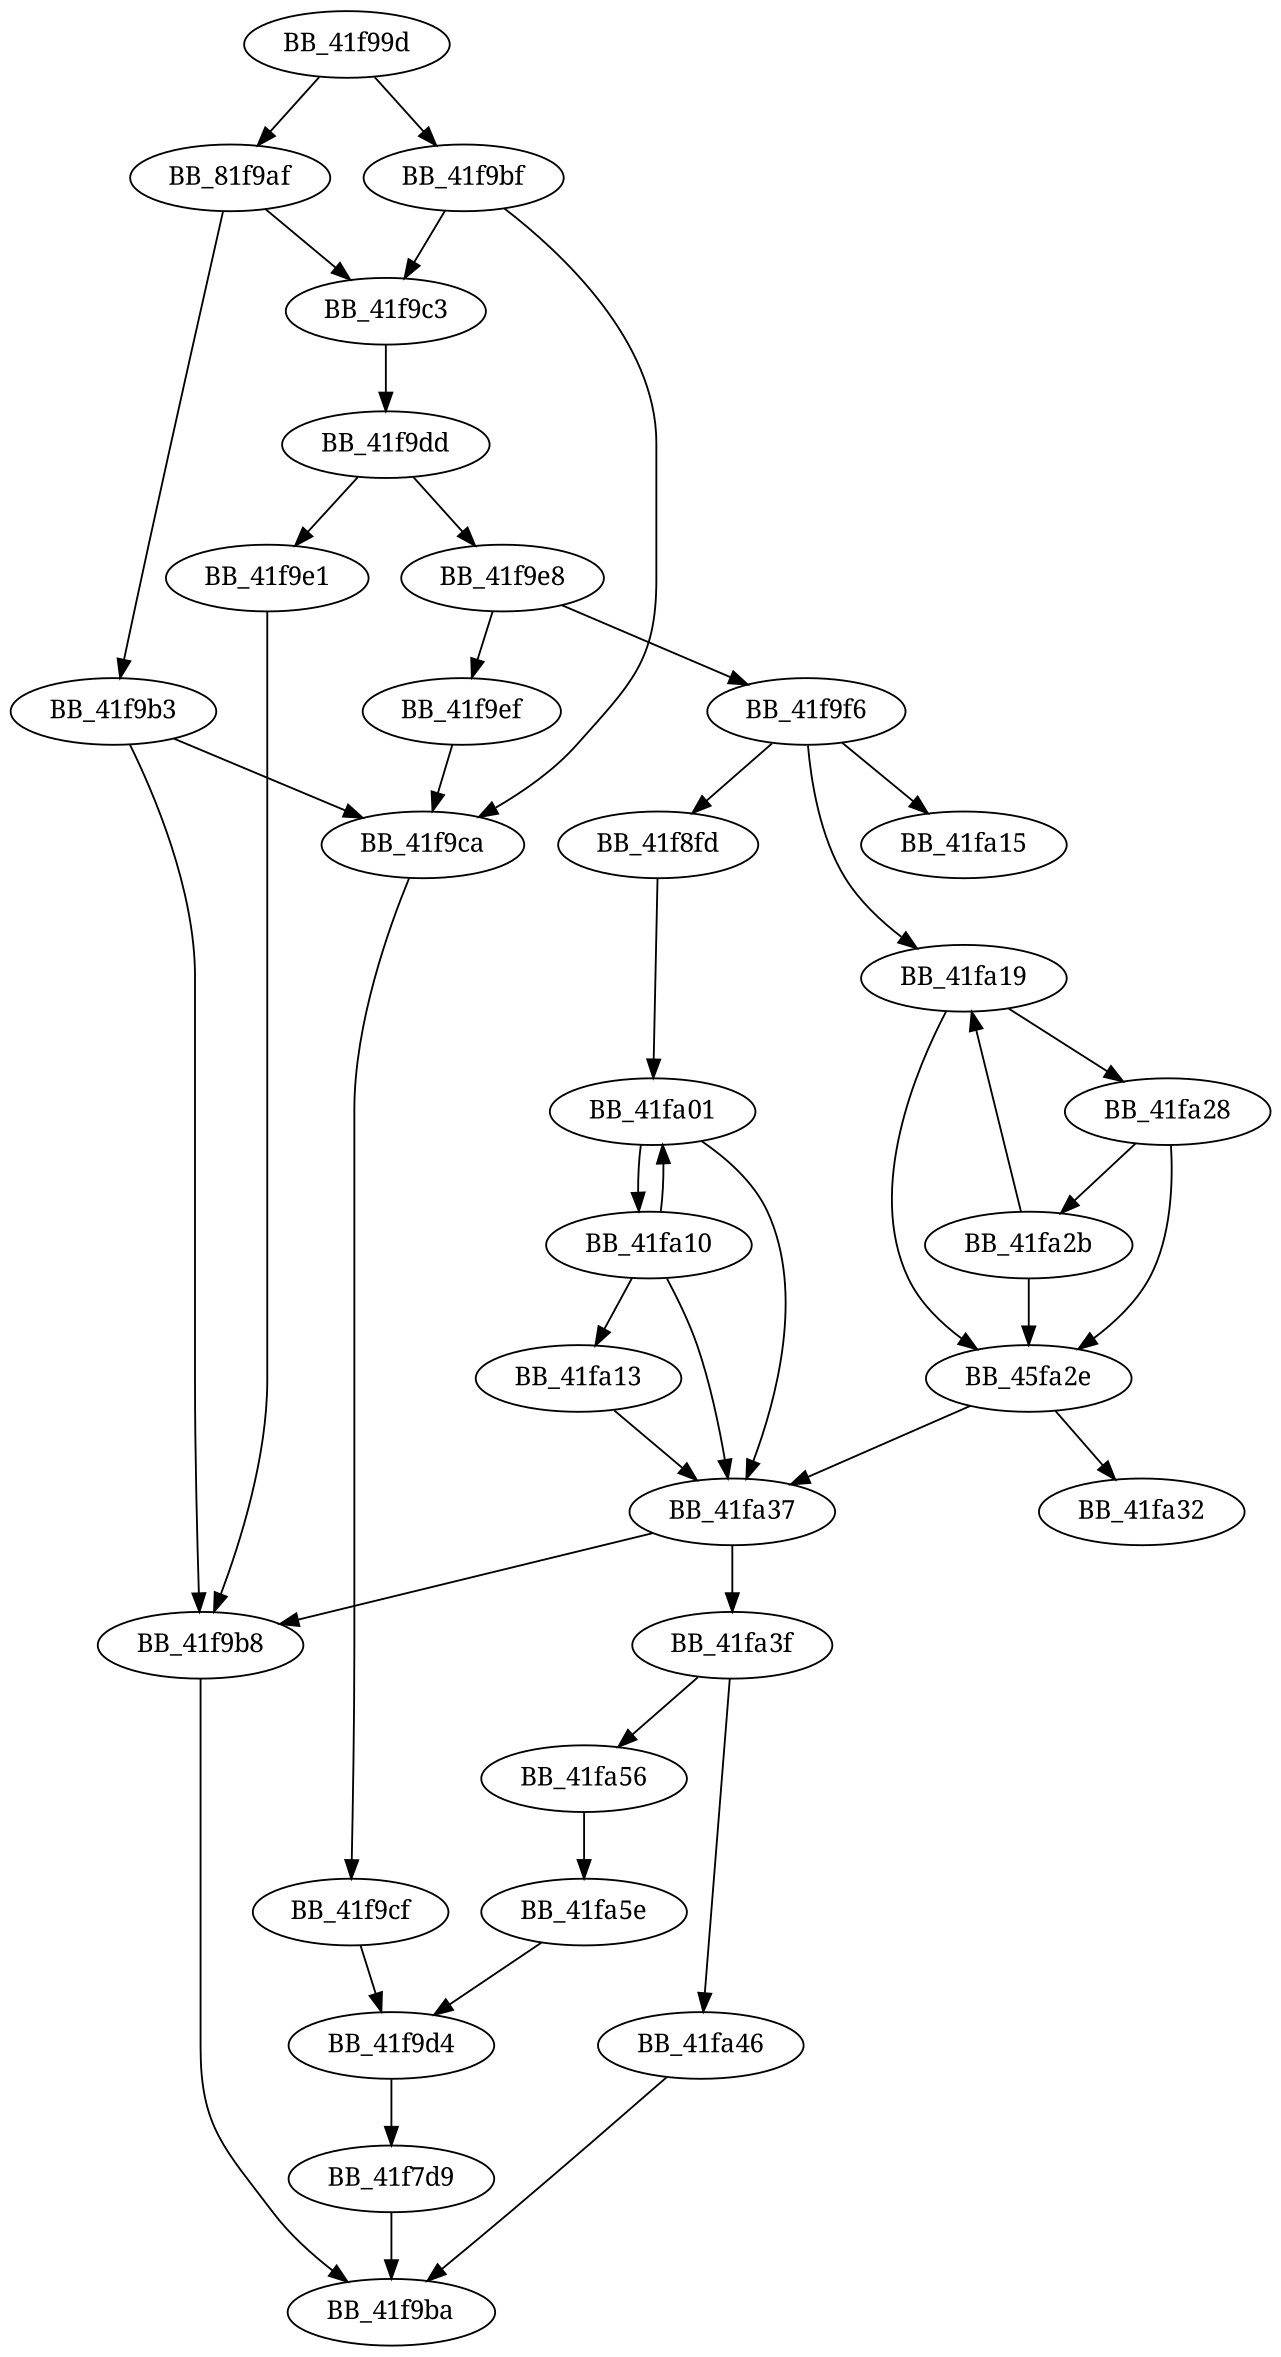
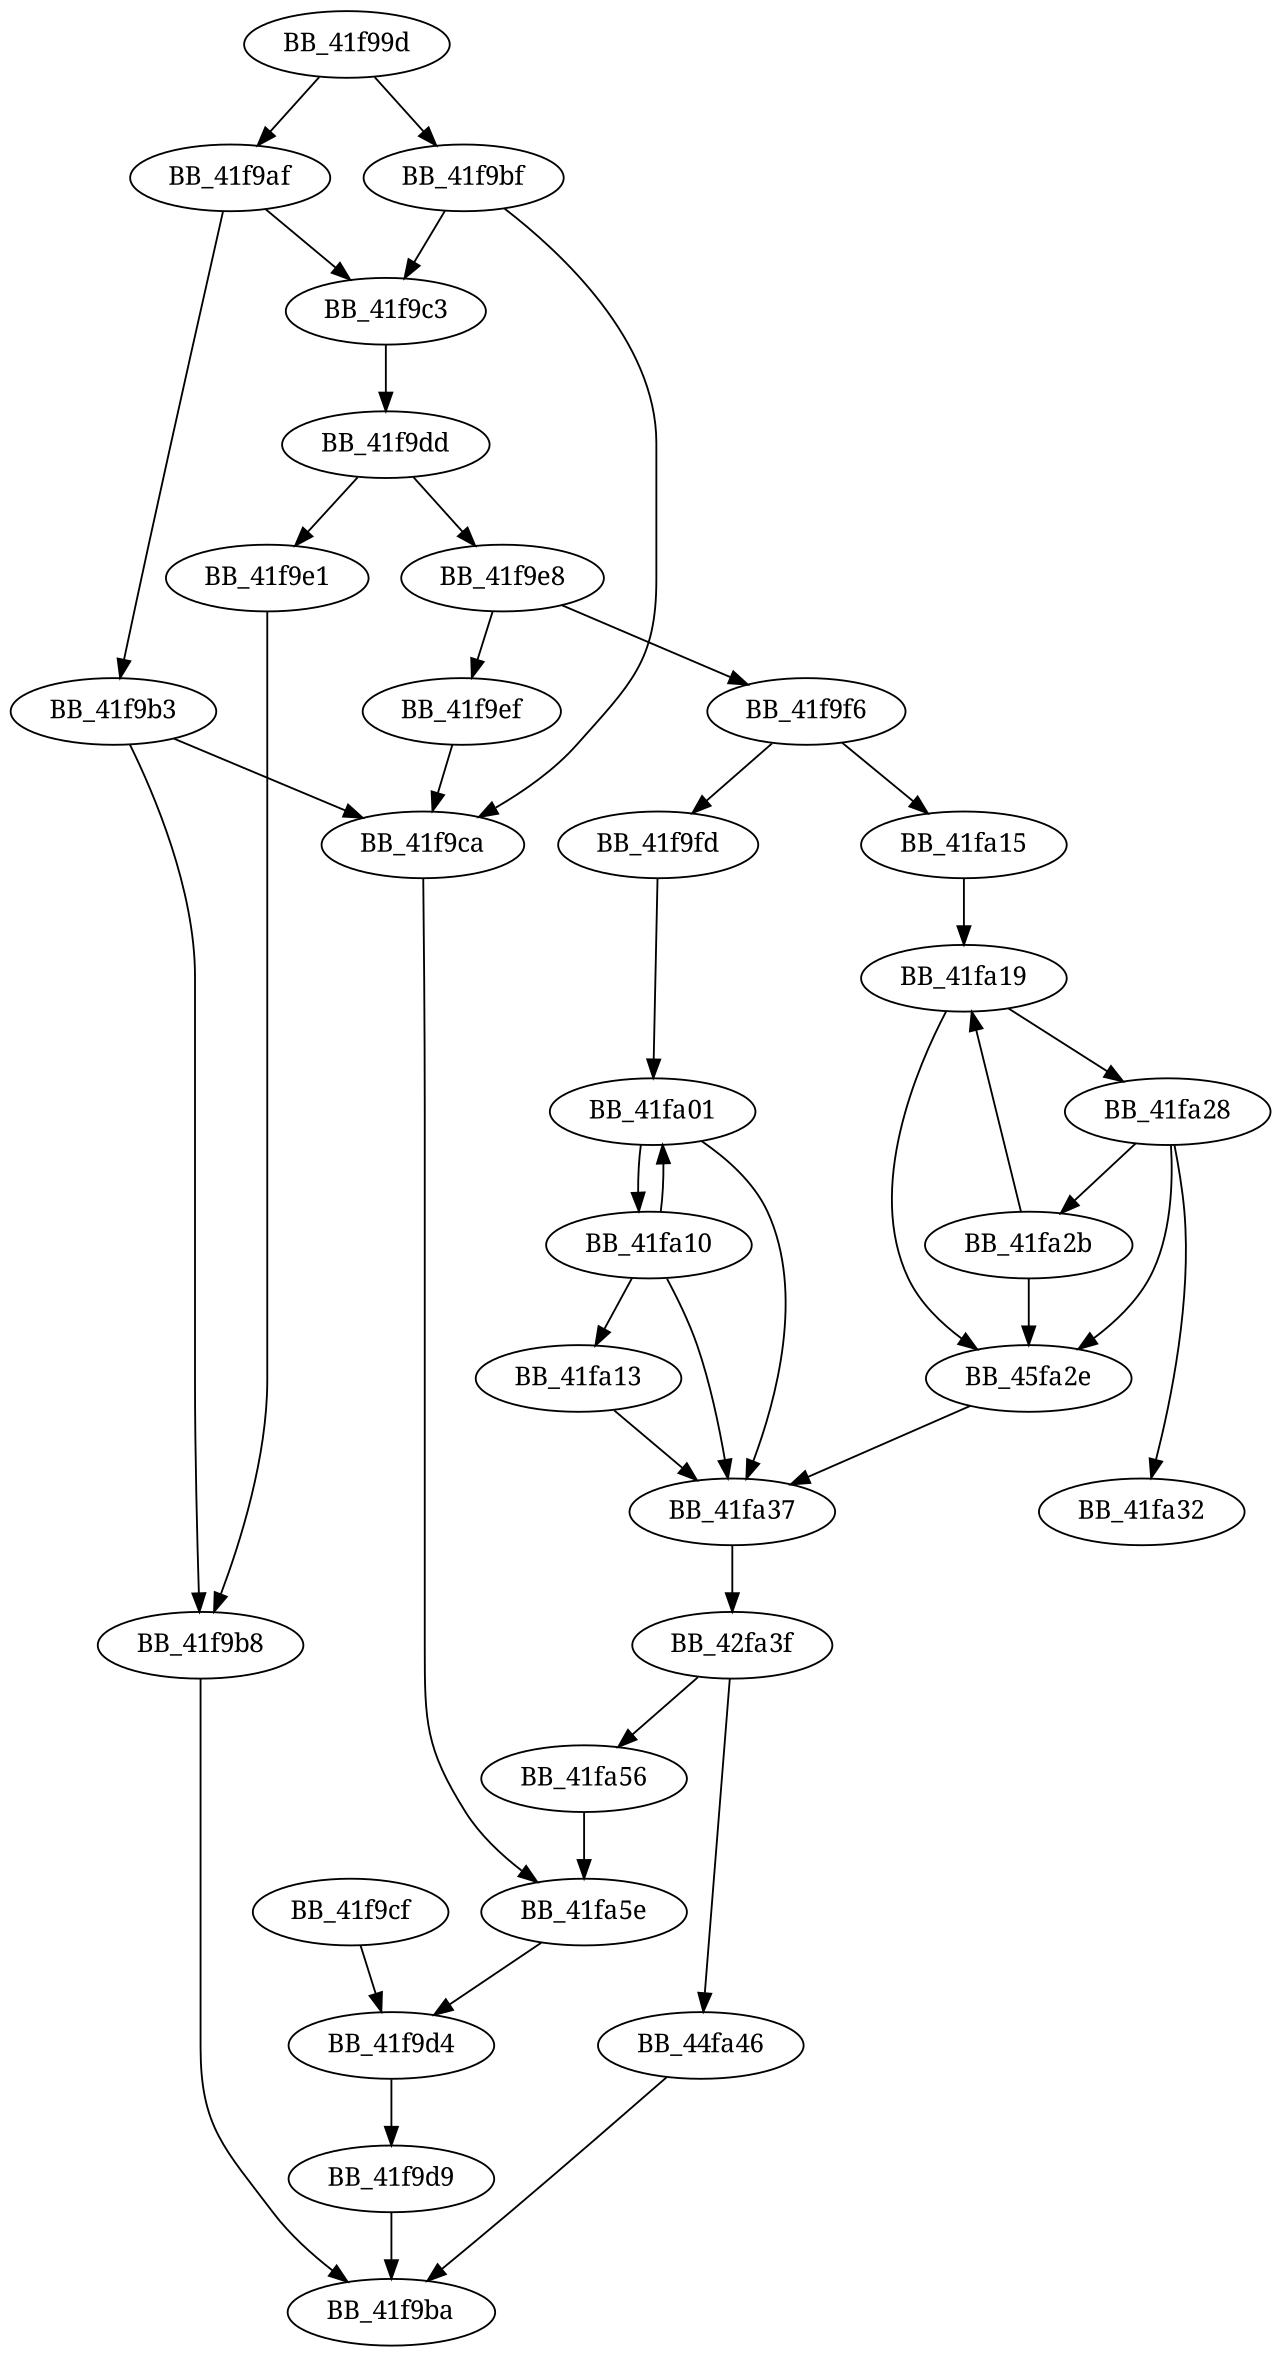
node "BB_81f9af": label "BB_81f9af" -> "BB_41f9af"
node "BB_41f8fd": label "BB_41f8fd" -> "BB_41f9fd"
edge "BB_41f9f6" -> "BB_41fa19": now "BB_41fa15" -> "BB_41fa19"
edge "BB_41f9ca" -> "BB_41f9cf": now "BB_41f9ca" -> "BB_41fa5e"
edge "BB_45fa2e" -> "BB_41fa32": now "BB_41fa28" -> "BB_41fa32"
edge "BB_41fa37" -> "BB_41f9b8": removed
node "BB_41fa3f": label "BB_41fa3f" -> "BB_42fa3f"
node "BB_41fa46": label "BB_41fa46" -> "BB_44fa46"
node "BB_41f7d9": label "BB_41f7d9" -> "BB_41f9d9"
